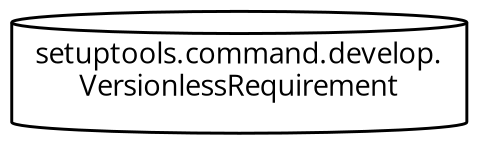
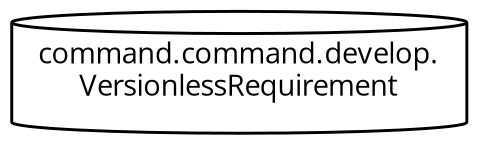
node "setuptools.command.develop. VersionlessRequirement": label "setuptools.command.develop. VersionlessRequirement" -> "command.command.develop. VersionlessRequirement"
